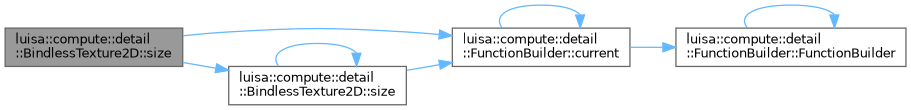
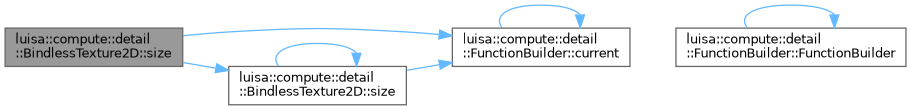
edge "luisa::compute::detail ::FunctionBuilder::current" -> "luisa::compute::detail ::FunctionBuilder::FunctionBuilder": removed
